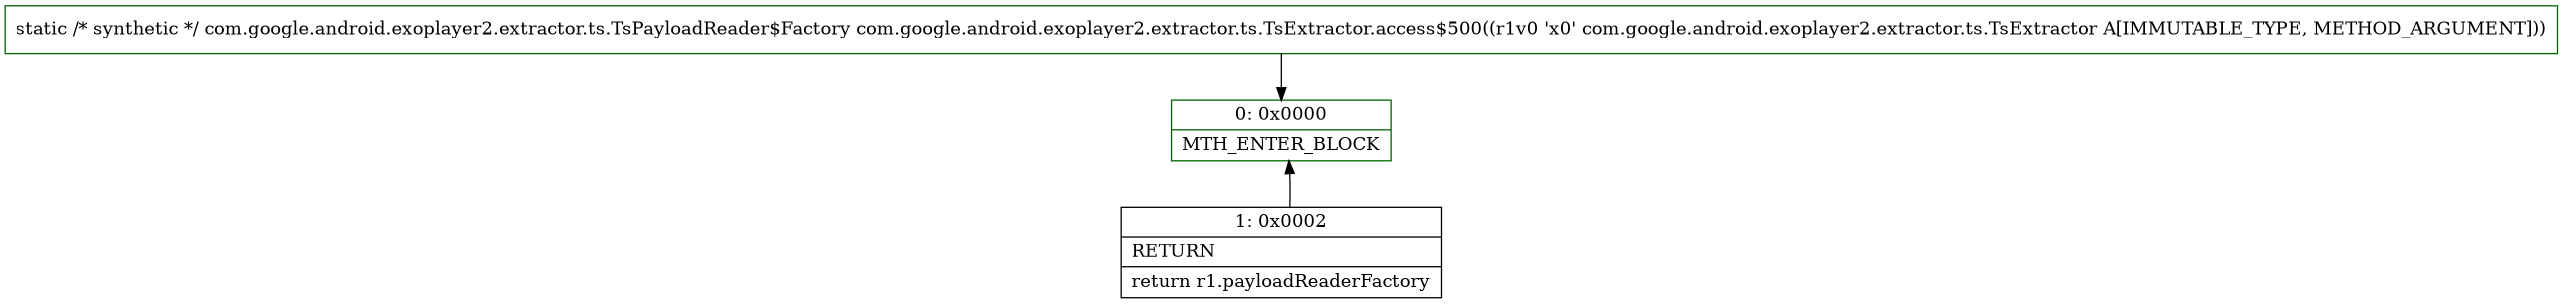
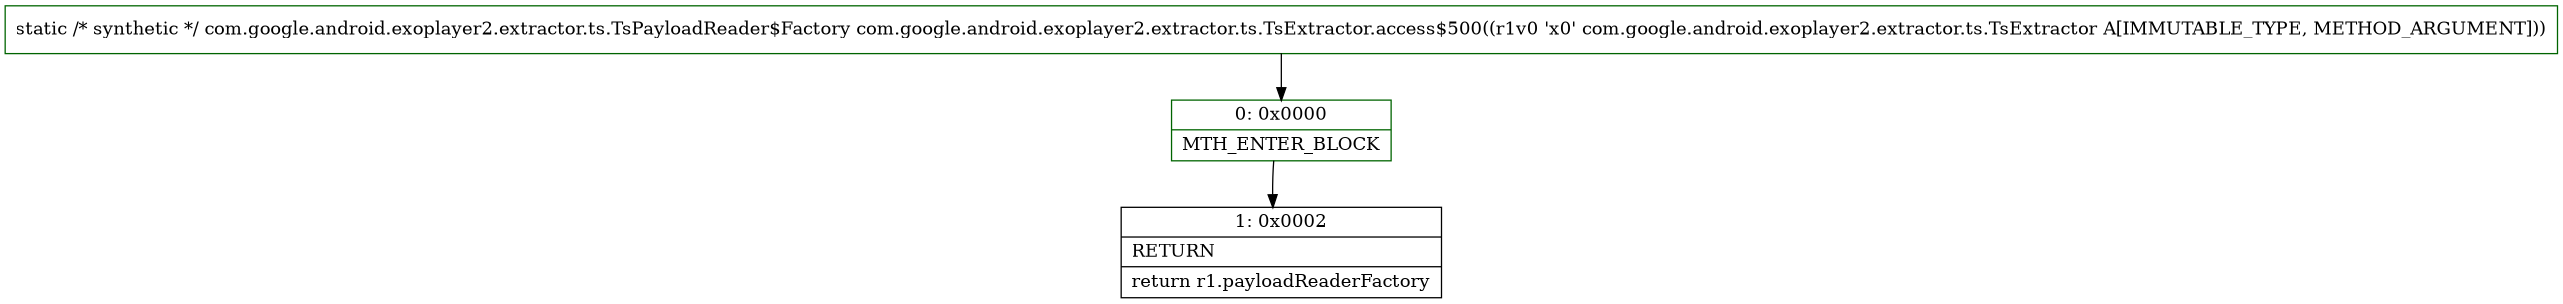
edge "1: 0x0002" -> "0: 0x0000": reversed
